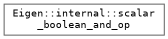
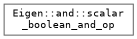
node "Eigen::internal::scalar _boolean_and_op": label "Eigen::internal::scalar _boolean_and_op" -> "Eigen::and::scalar _boolean_and_op"
